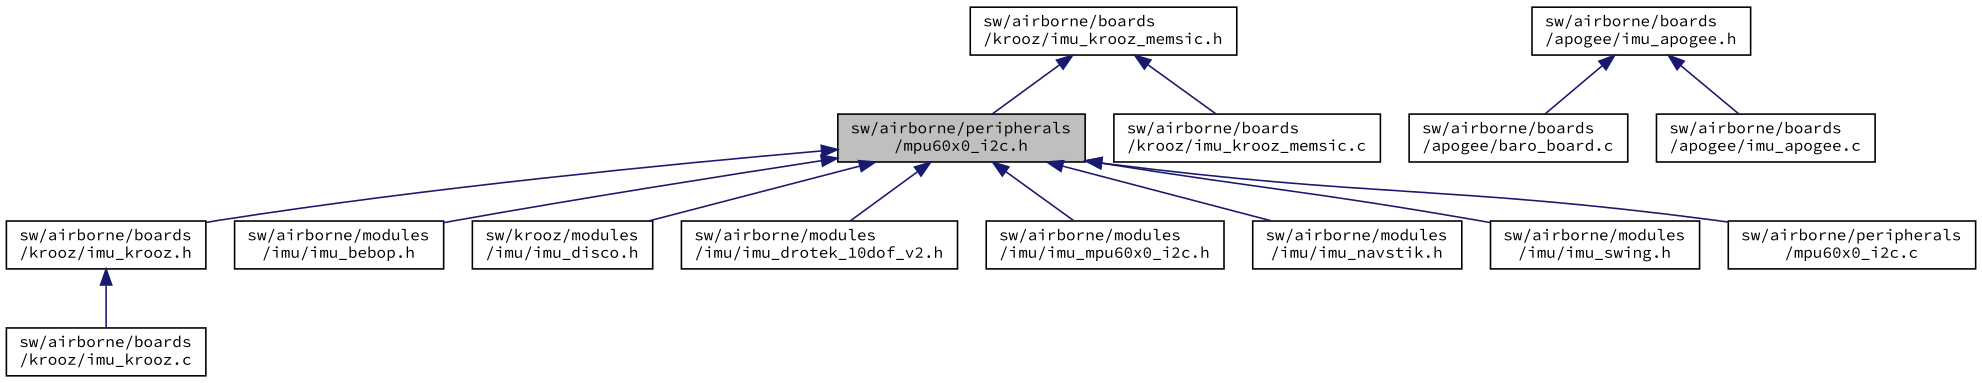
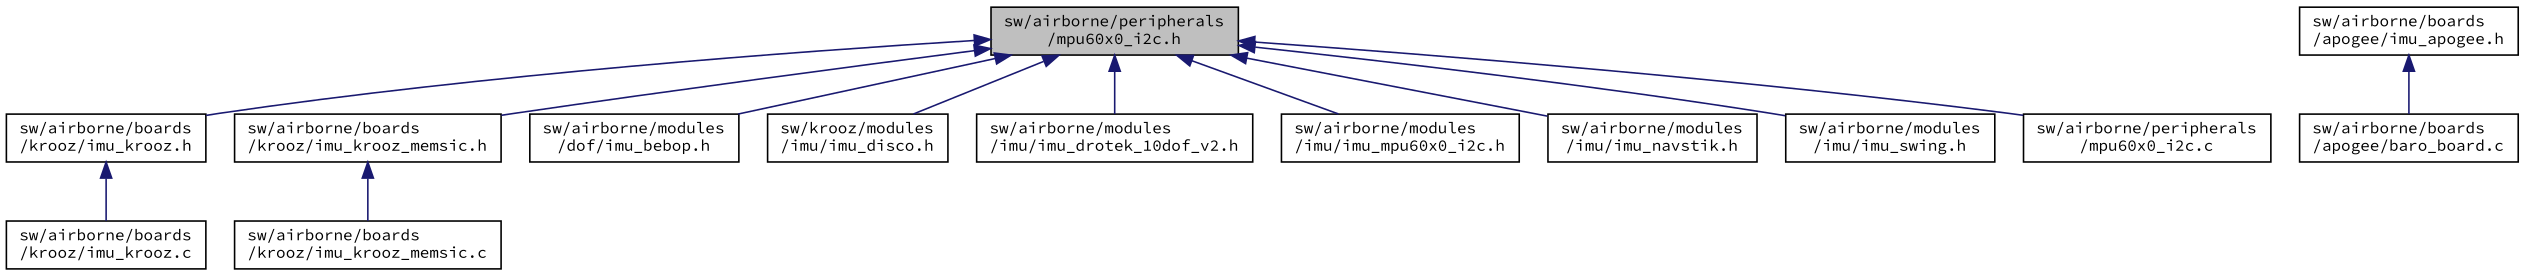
edge "sw/airborne/peripherals /mpu60x0_i2c.h" -> "sw/airborne/boards /krooz/imu_krooz_memsic.h": reversed
node "sw/airborne/boards /apogee/imu_apogee.c": removed
node "sw/airborne/modules /imu/imu_bebop.h": label "sw/airborne/modules /imu/imu_bebop.h" -> "sw/airborne/modules /dof/imu_bebop.h"
